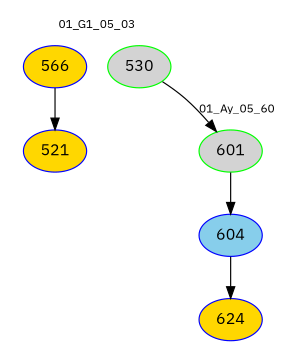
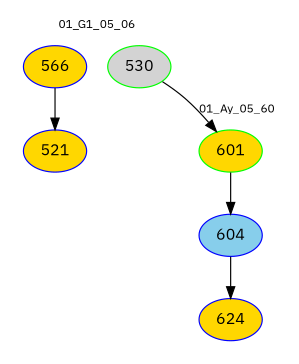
cluster "01_G1_05_03": label "01_G1_05_03" -> "01_G1_05_06"
node "601": fillcolor lightgrey -> gold
